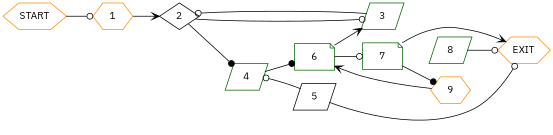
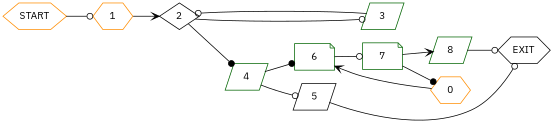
edge "7" -> "EXIT": now "7" -> "8"
edge "6" -> "3": removed
node "EXIT": color darkorange -> black
edge "5" -> "4": reversed
node "9": label "9" -> "0"
